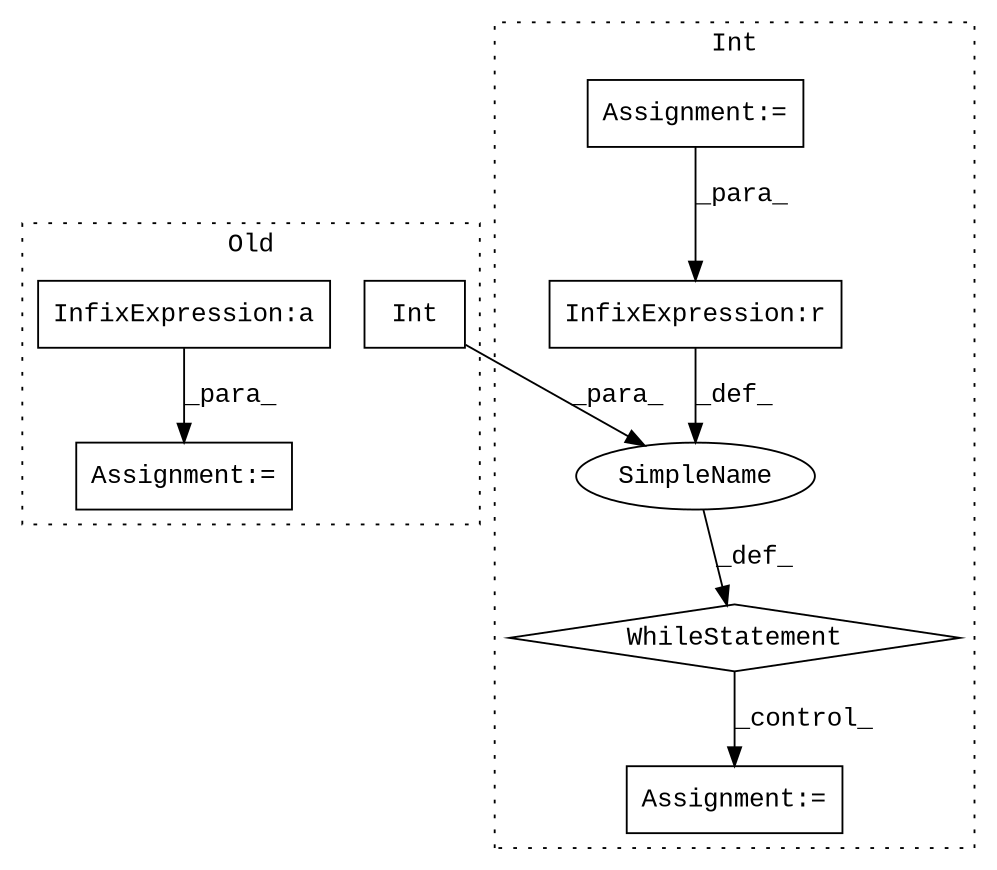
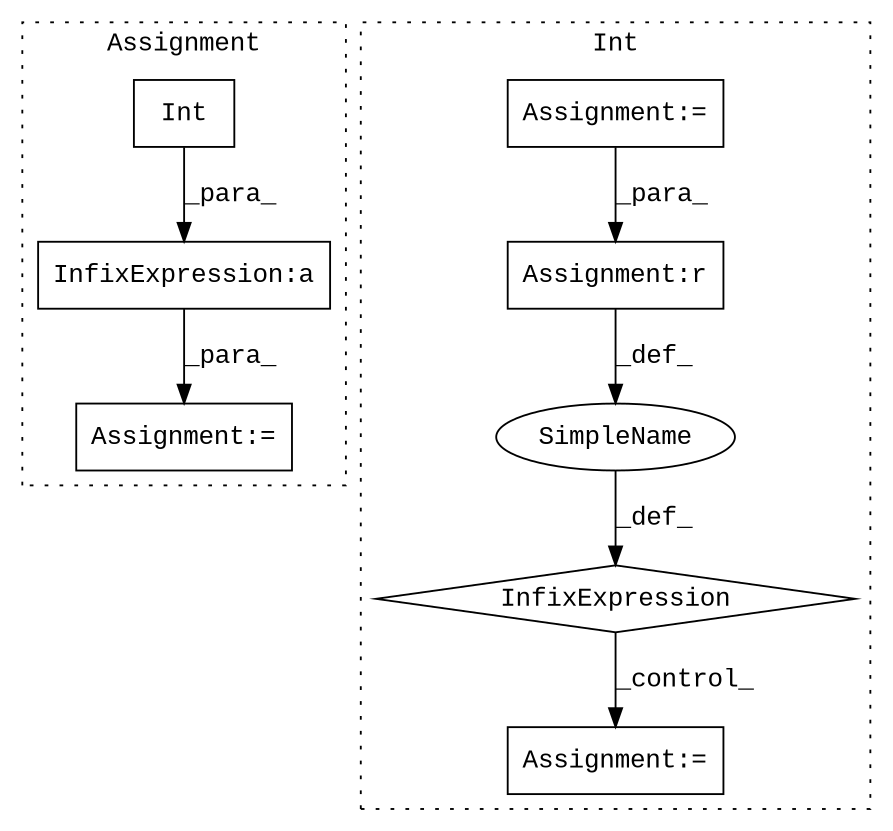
cluster "Old": label "Old" -> "Assignment"
node "InfixExpression:r": label "InfixExpression:r" -> "Assignment:r"
edge "Int" -> "SimpleName": now "Int" -> "InfixExpression:a"
node "WhileStatement": label "WhileStatement" -> "InfixExpression"
